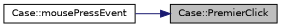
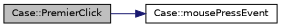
edge "Case::mousePressEvent" -> "Case::PremierClick": reversed
